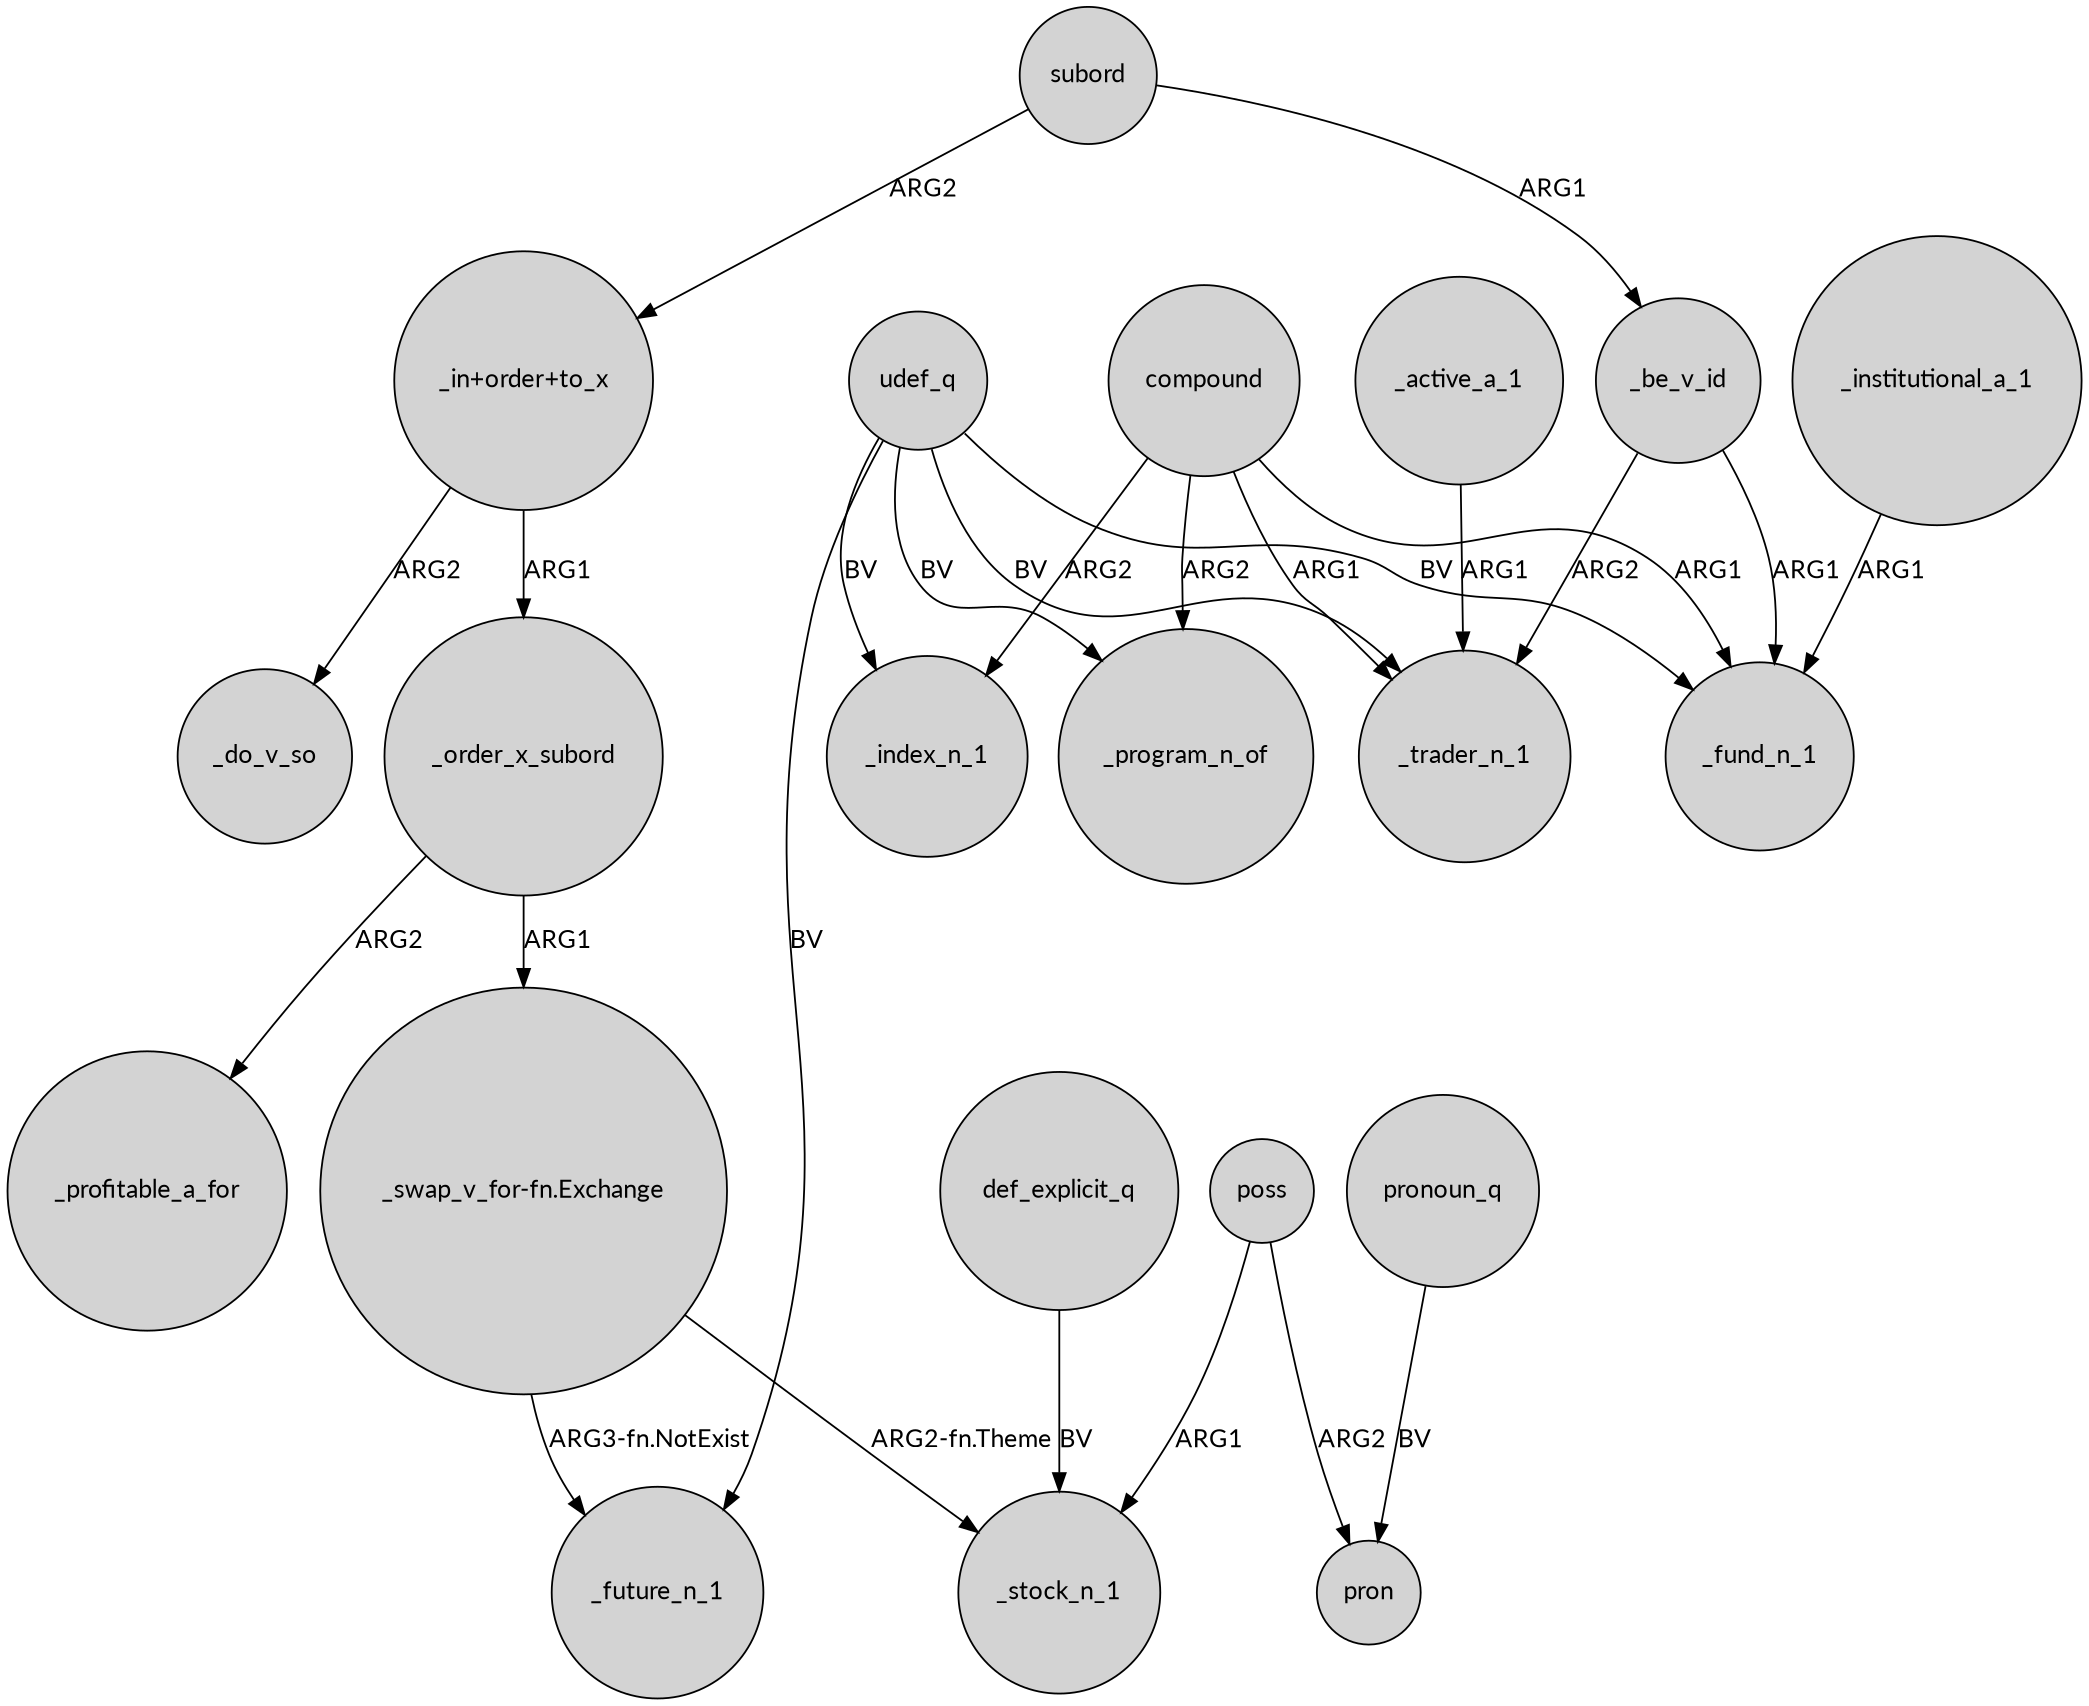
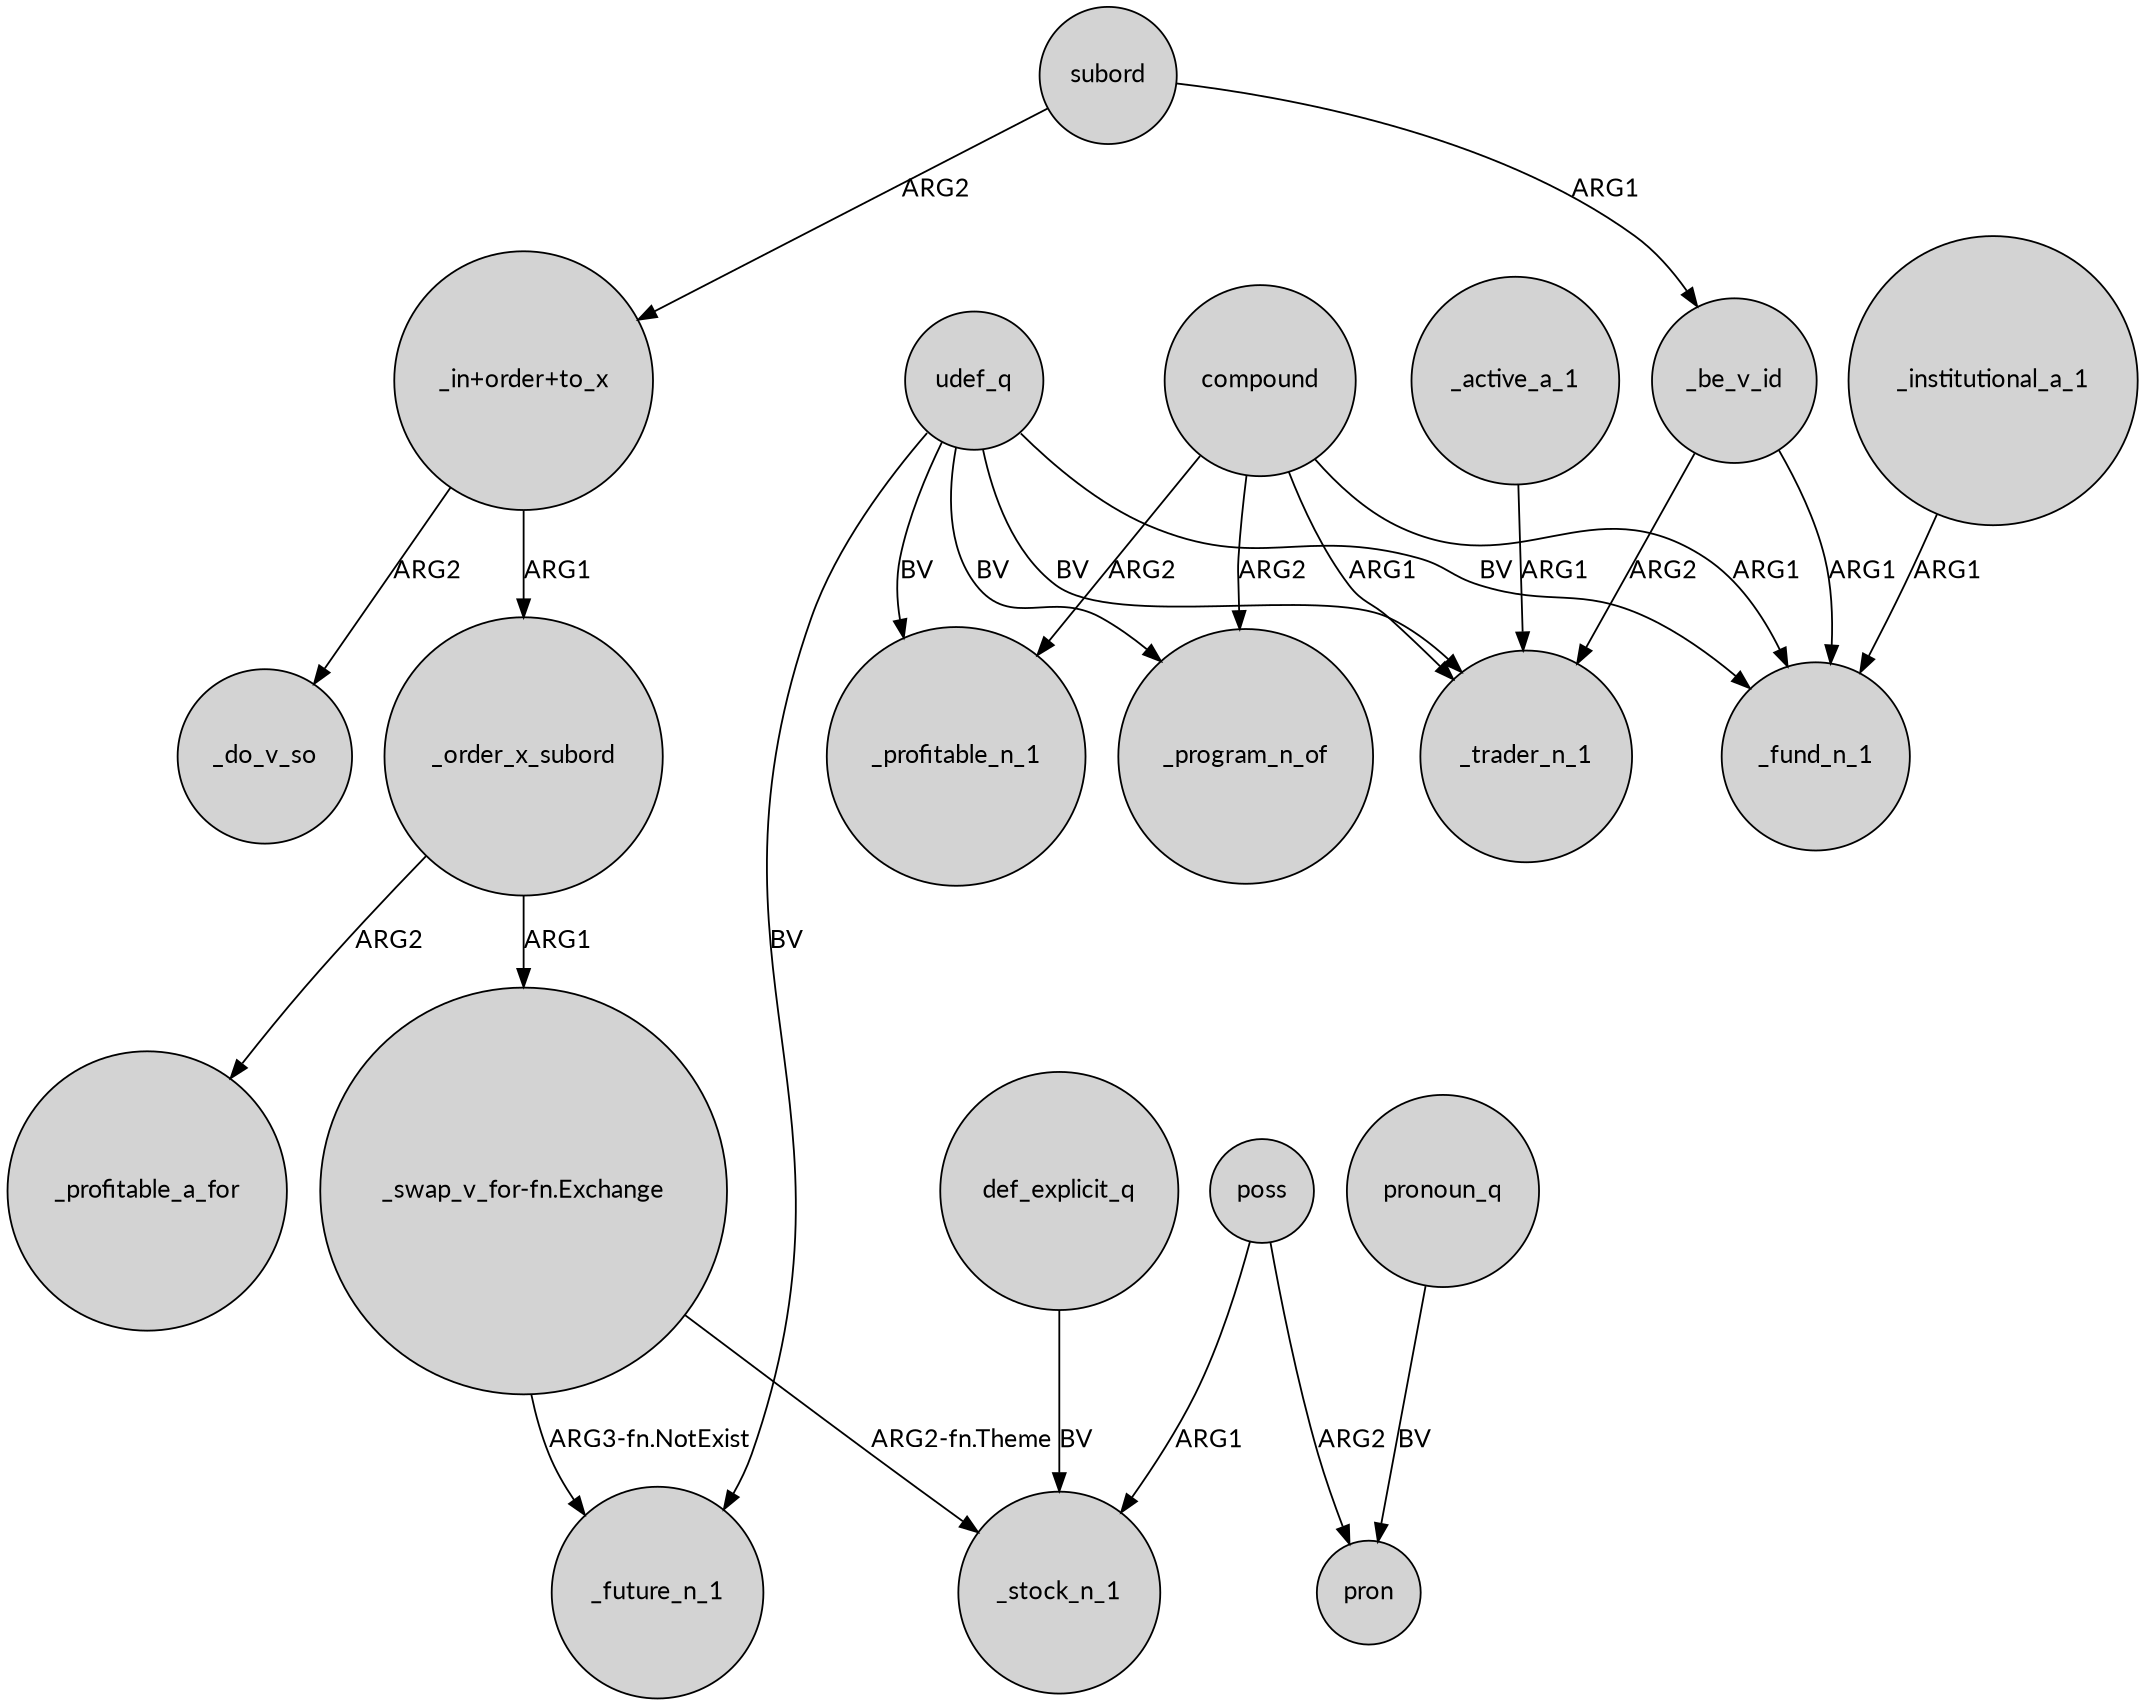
node "_index_n_1": label "_index_n_1" -> "_profitable_n_1"
